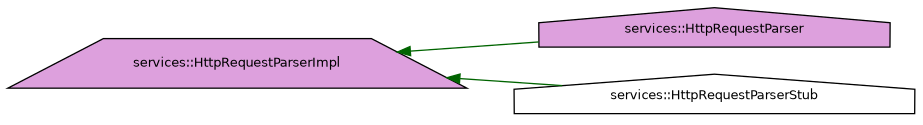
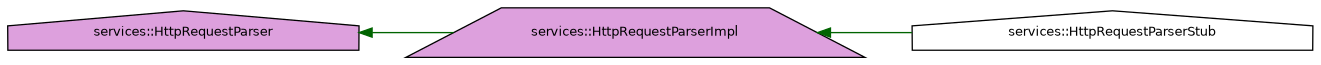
edge "services::HttpRequestParser" -> "services::HttpRequestParserImpl": reversed
